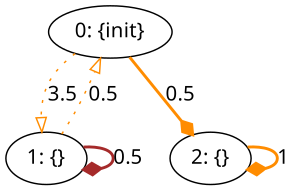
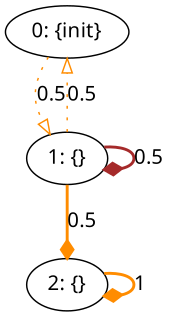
edge "0: {init}" -> "2: {}": now "1: {}" -> "2: {}"
edge "0: {init}" -> "1: {}": label "3.5" -> "0.5"
